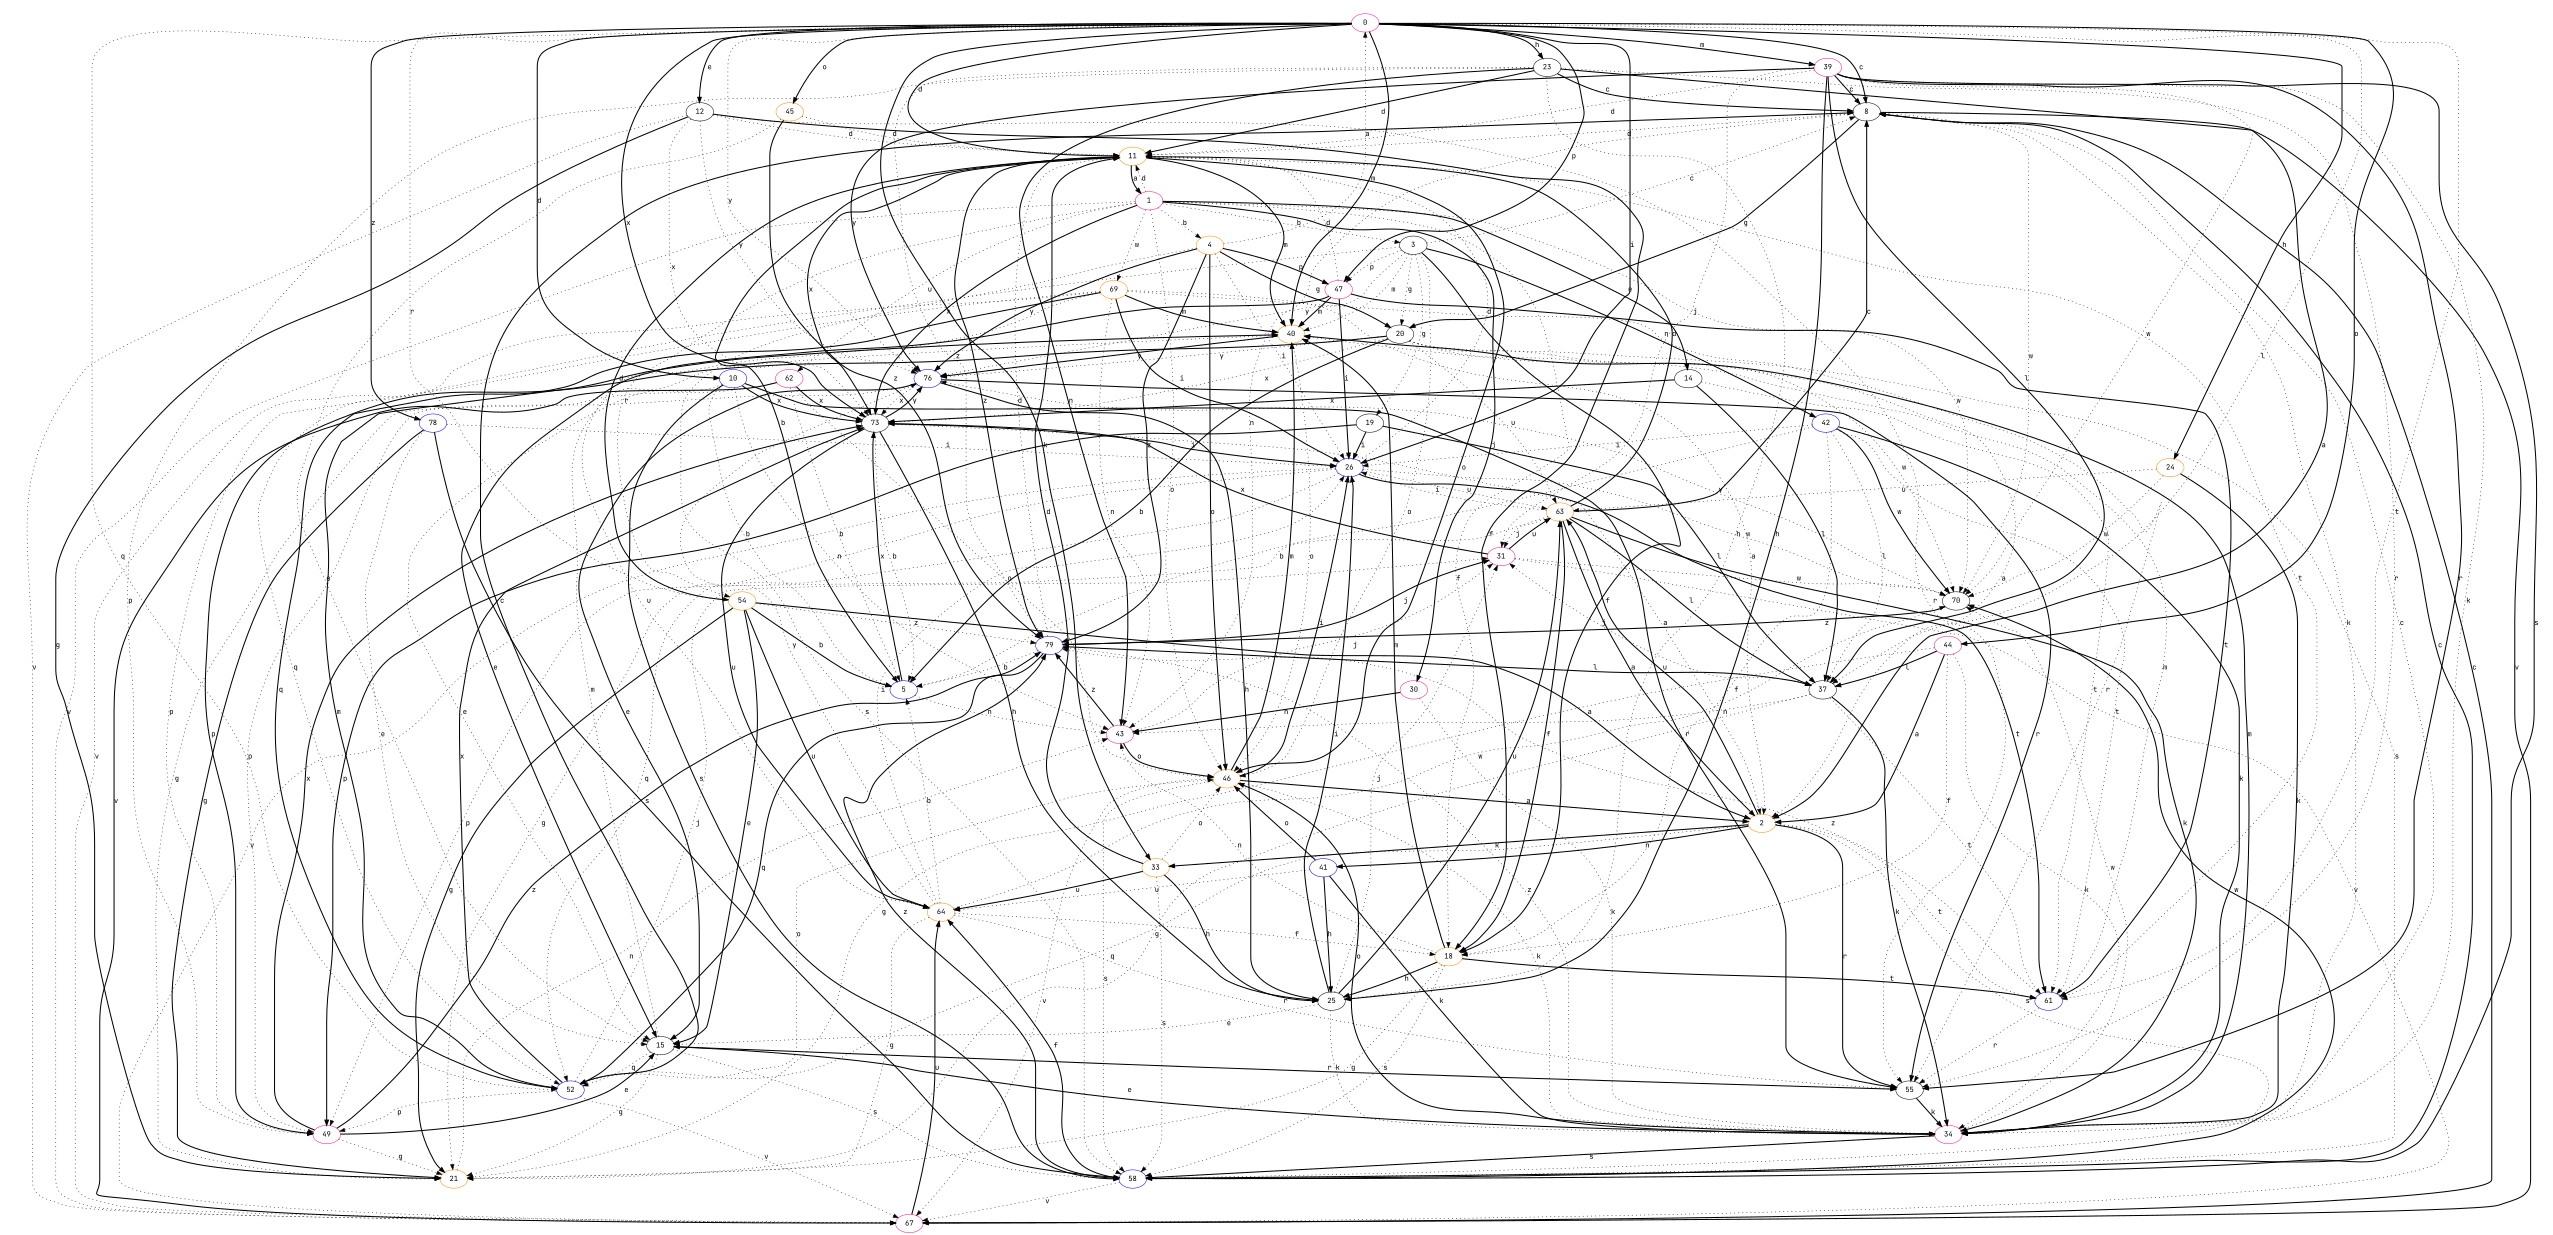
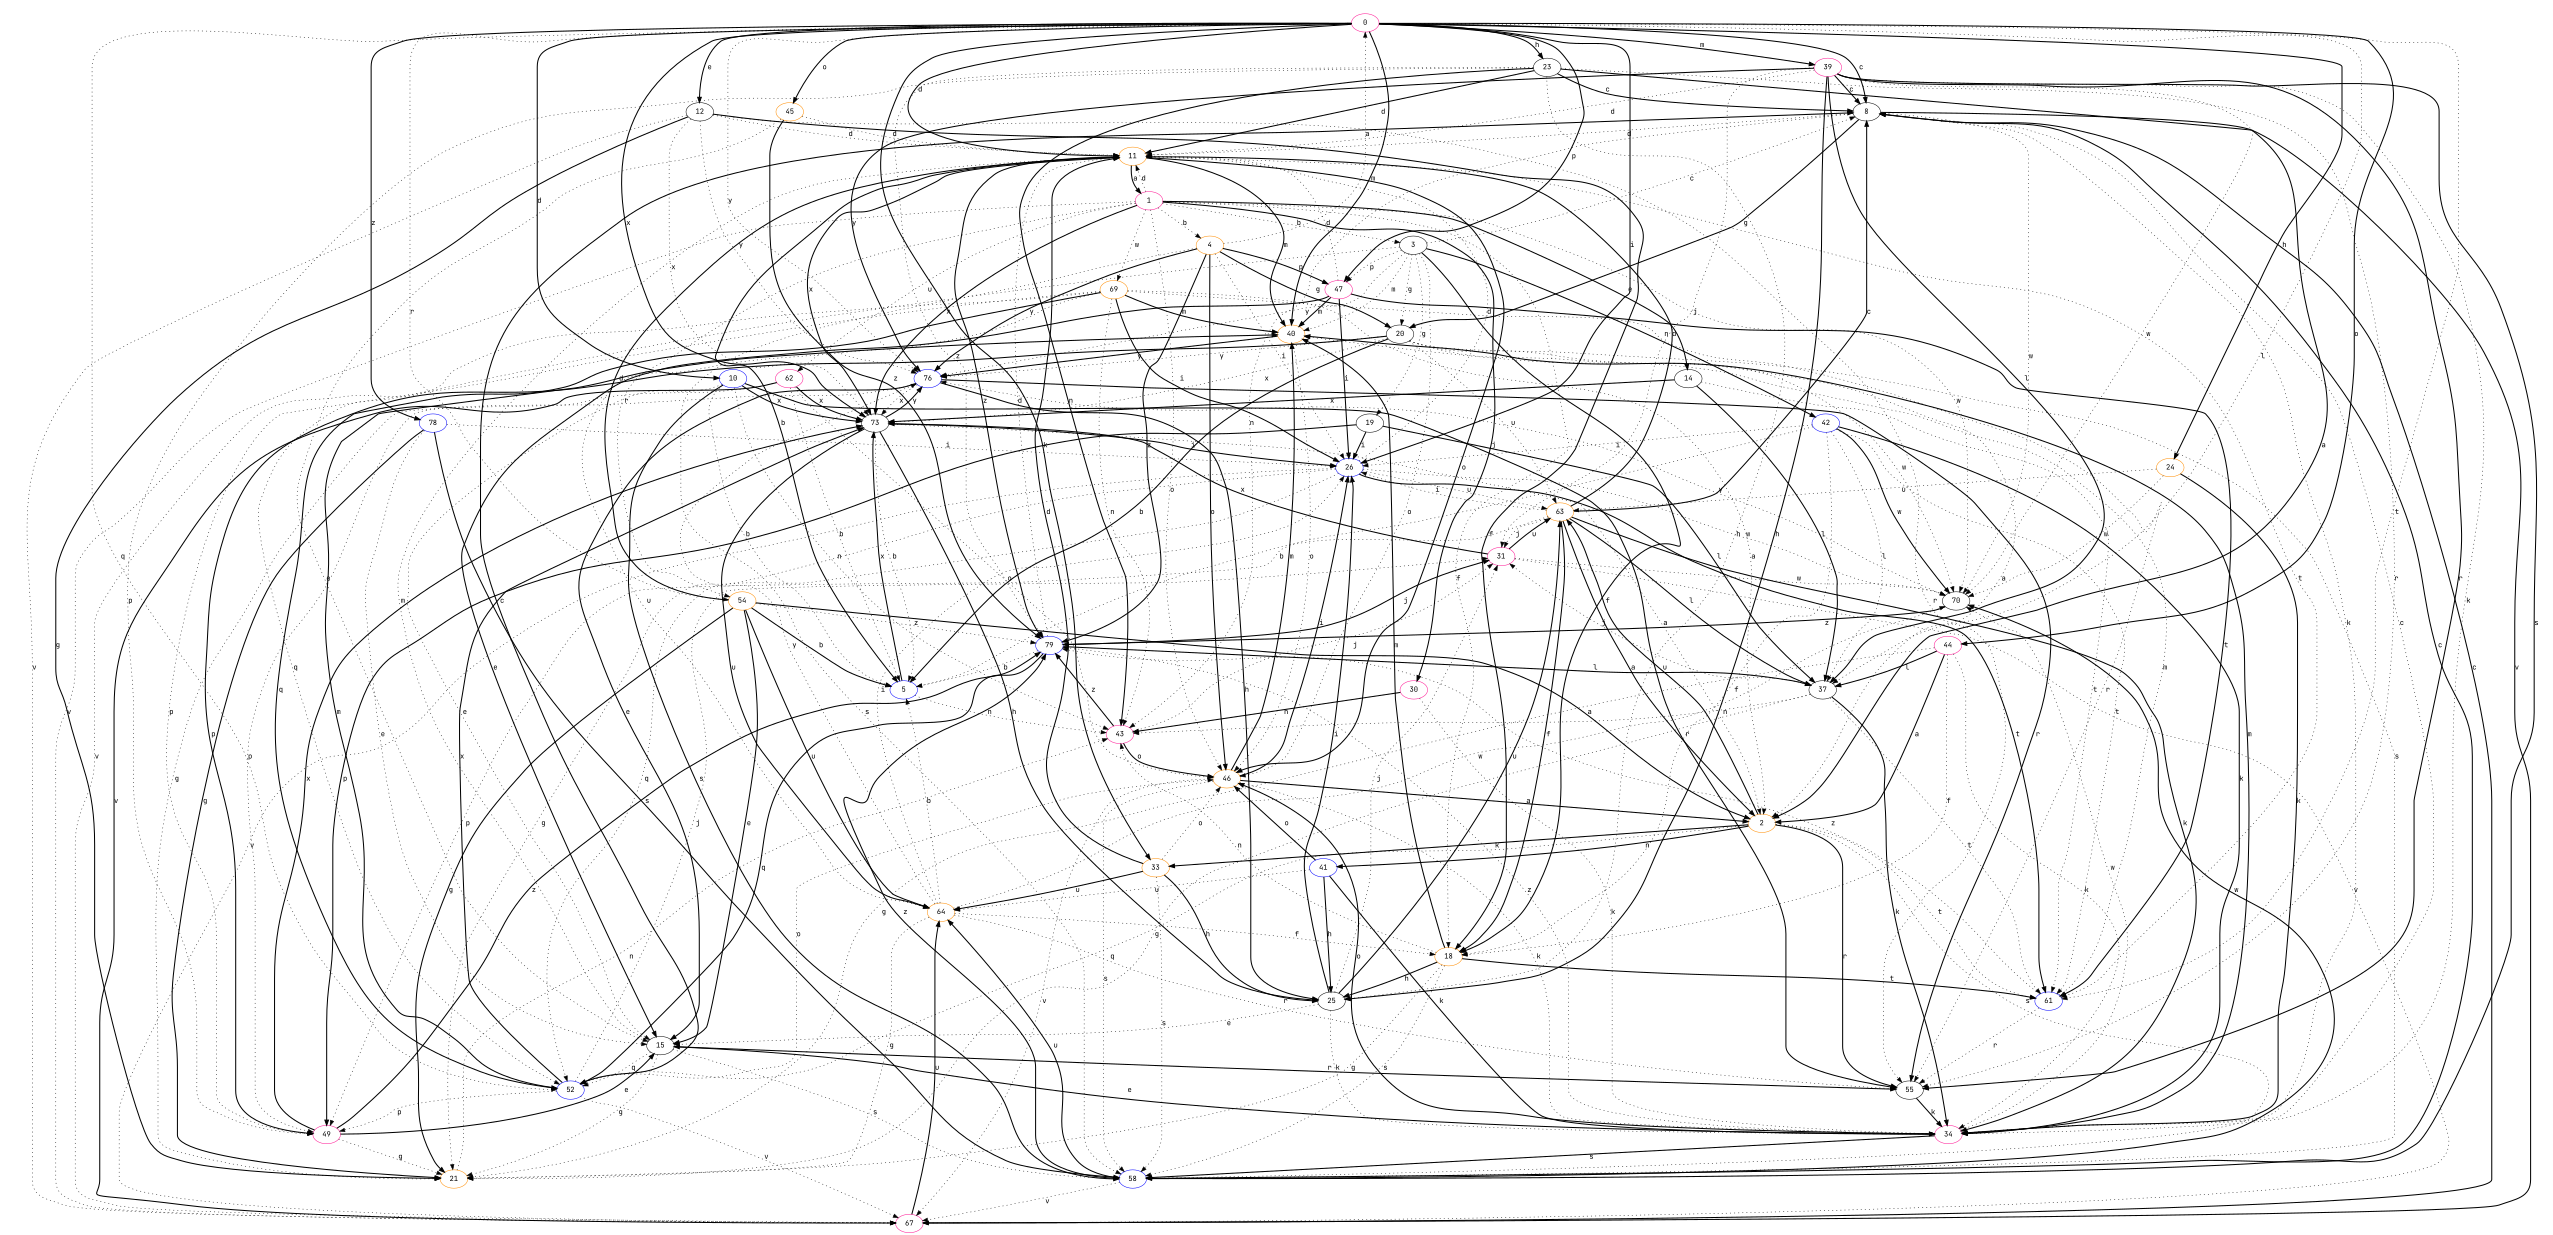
edge "15" -> "40": now "15" -> "11"
edge "58" -> "64": label "f" -> "u"
